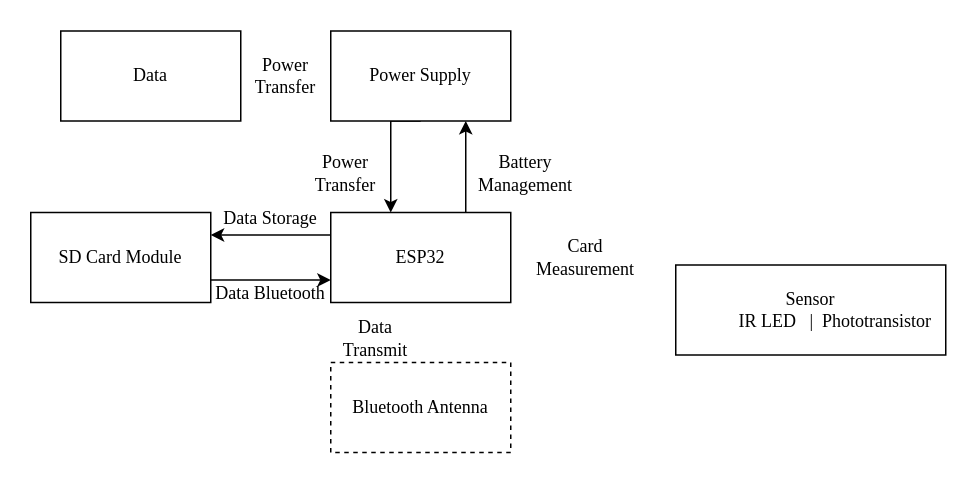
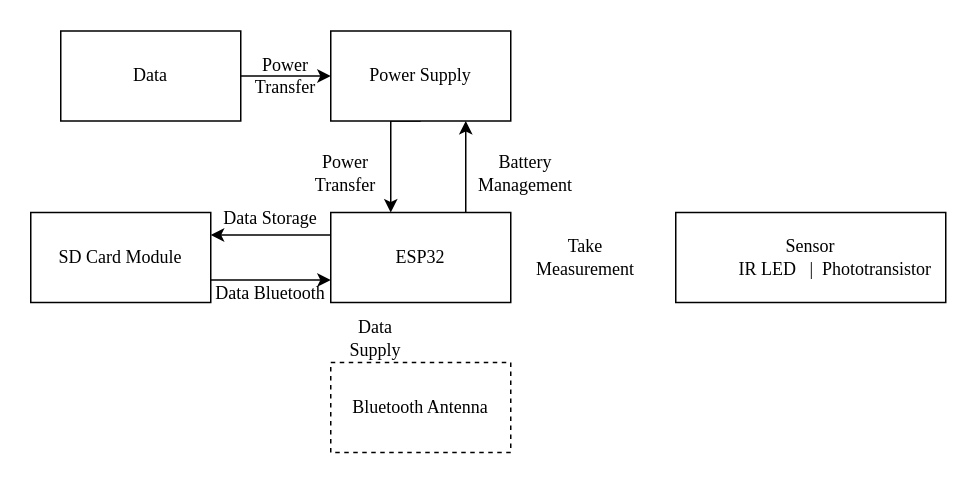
edge "Data" -> "Power Supply": added
node "Card Measurement": label "Card Measurement" -> "Take Measurement"
node "Sensor IR LED | Phototransistor": moved (811, 310) -> (811, 257)
node "Data Transmit": label "Data Transmit" -> "Data Supply"
